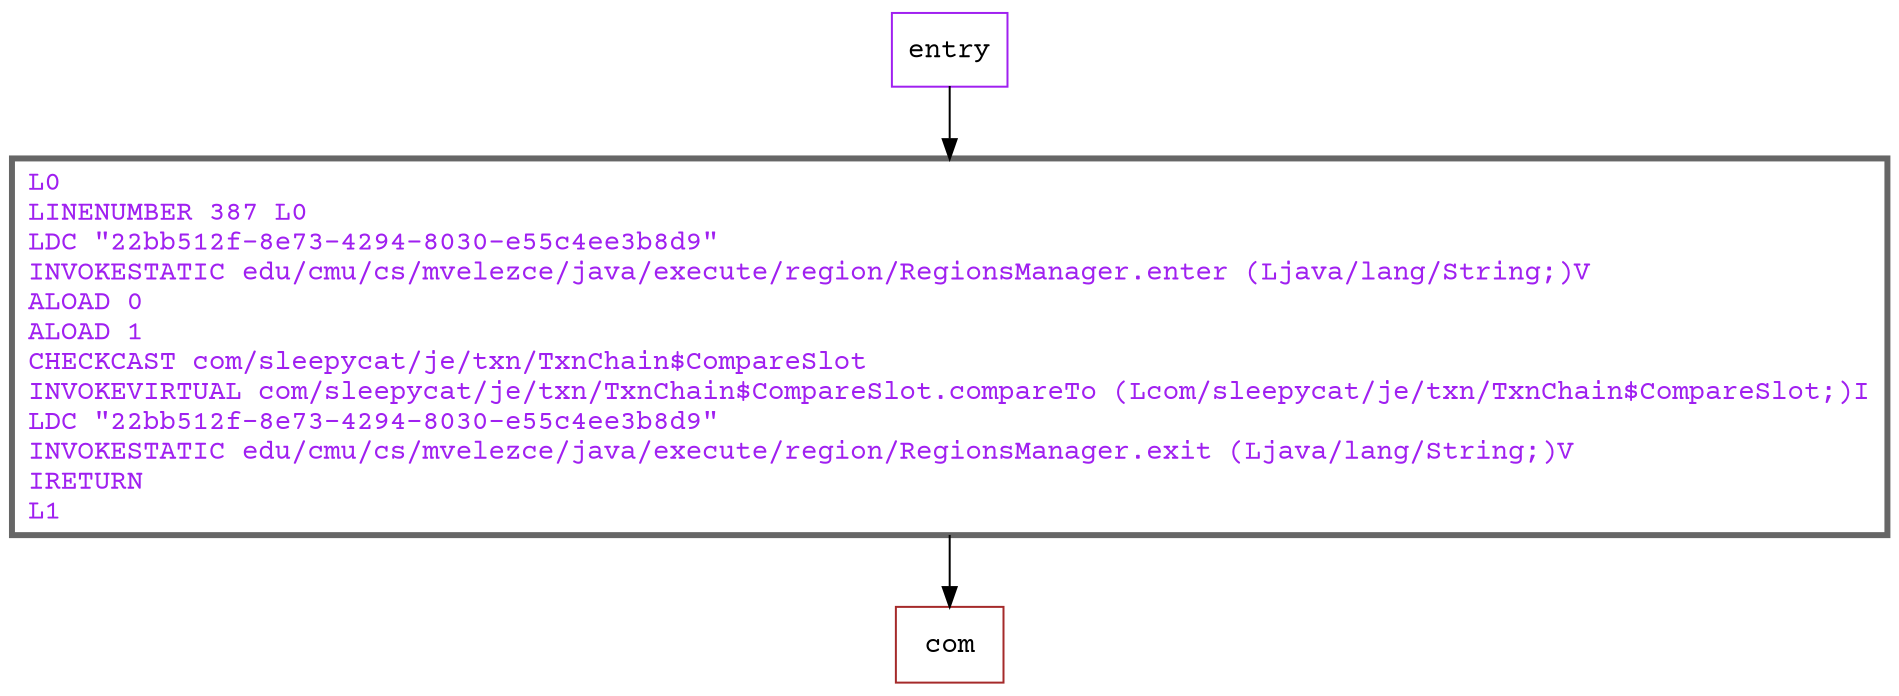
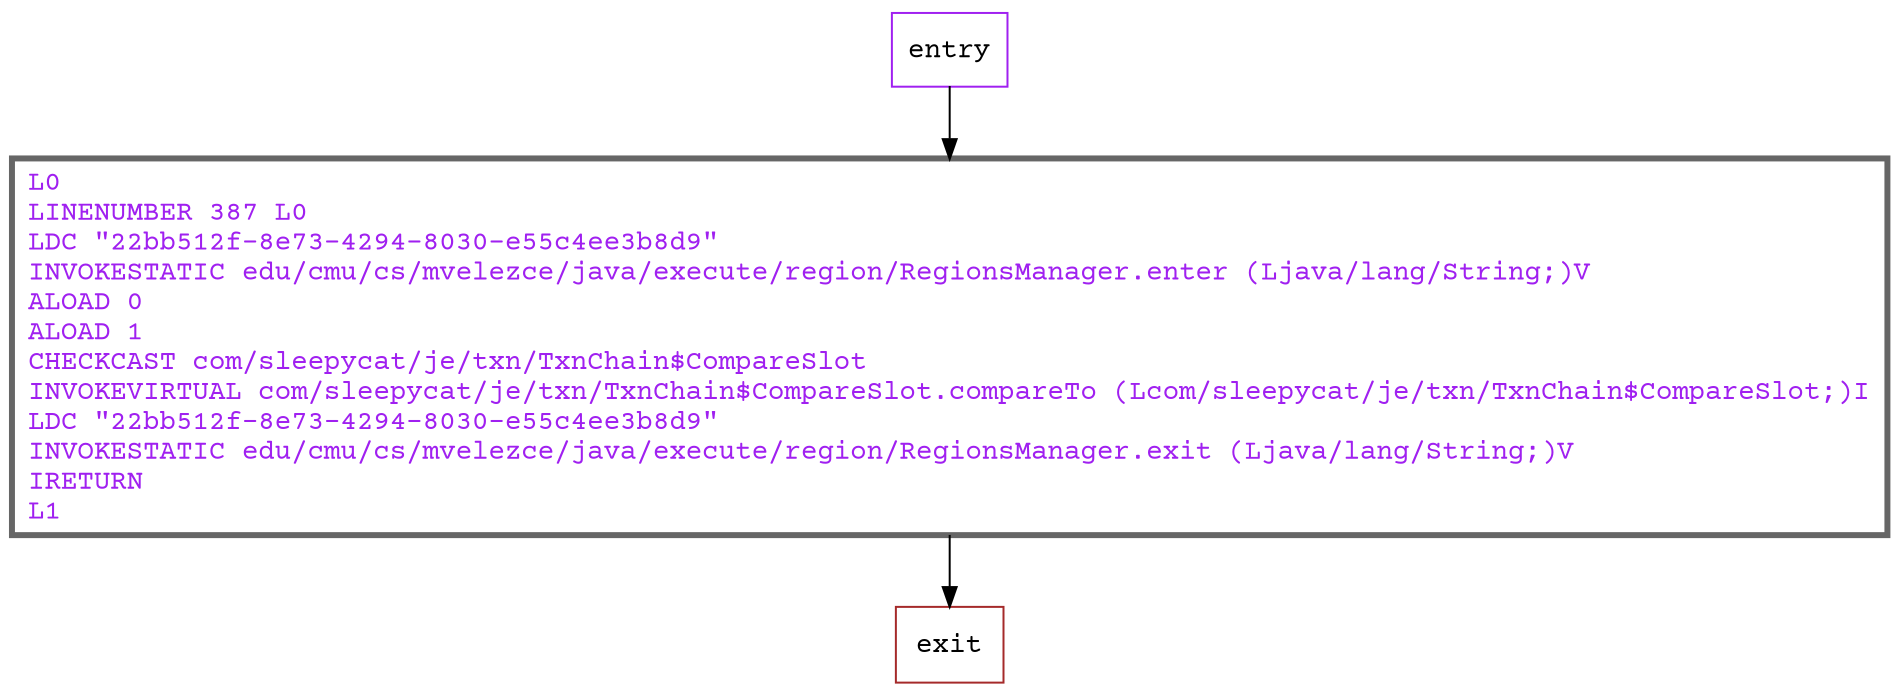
node "com": label "com" -> "exit"
